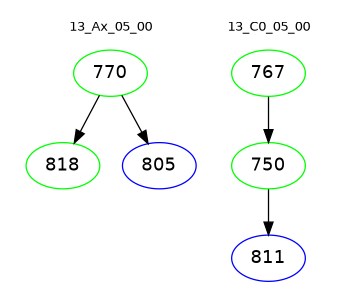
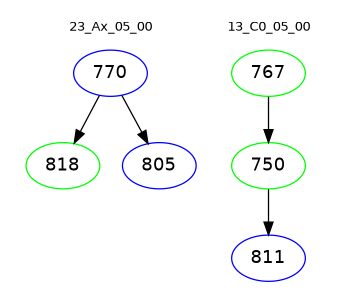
cluster "13_Ax_05_00": label "13_Ax_05_00" -> "23_Ax_05_00"
node "770": color green -> blue
